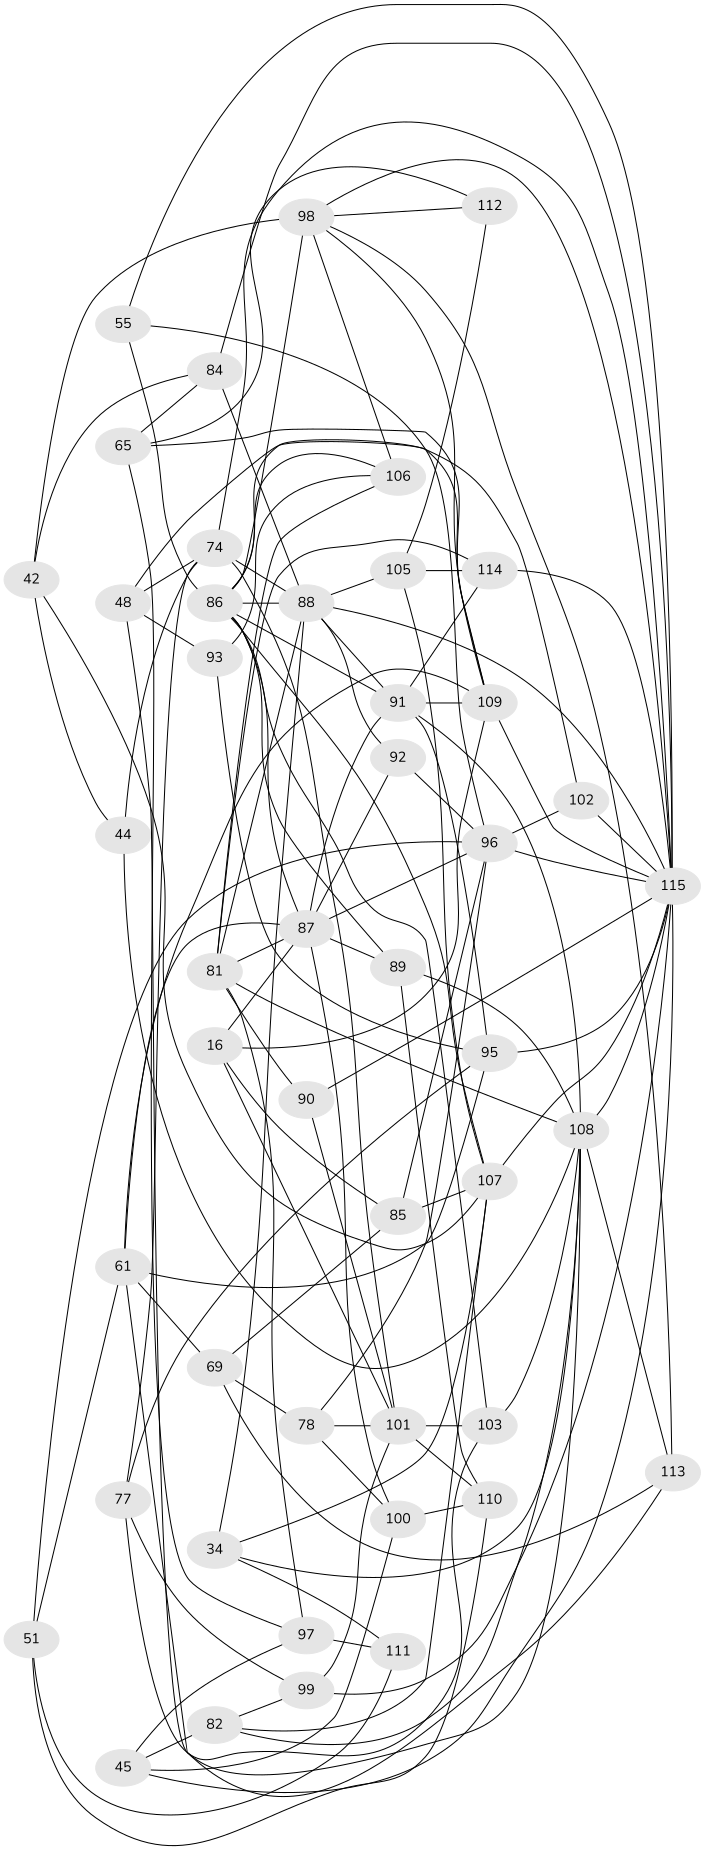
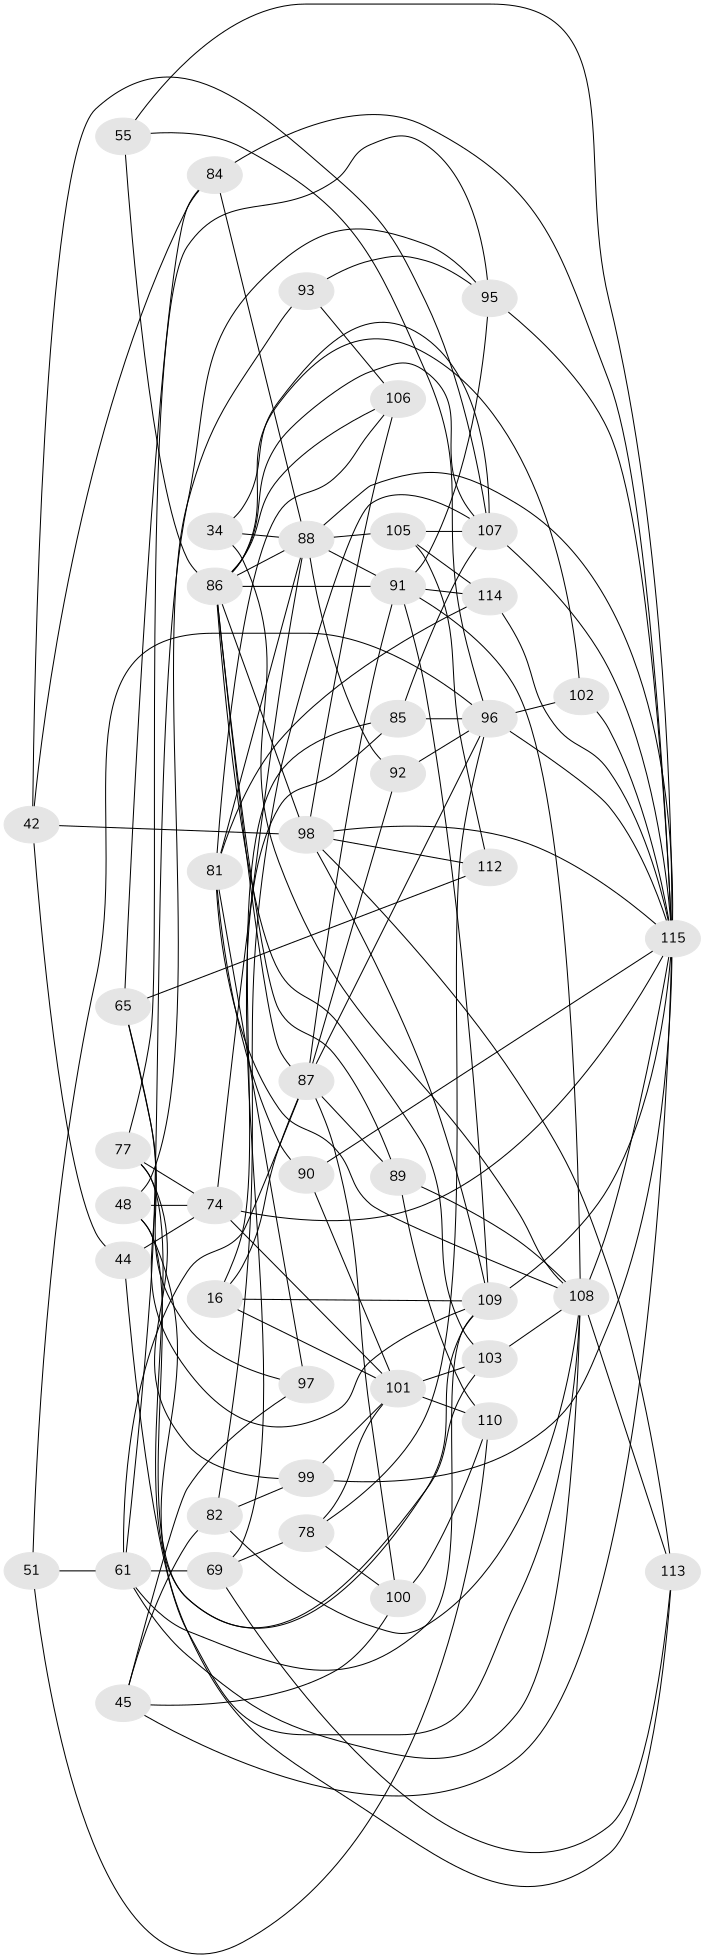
edge "87" -- "81": removed
node "111": removed
